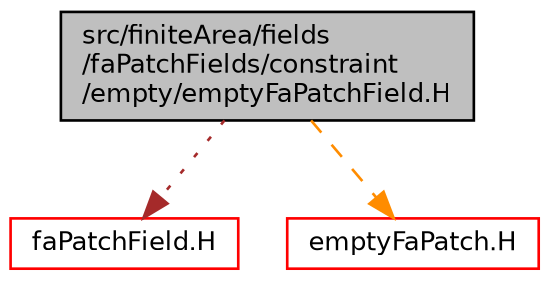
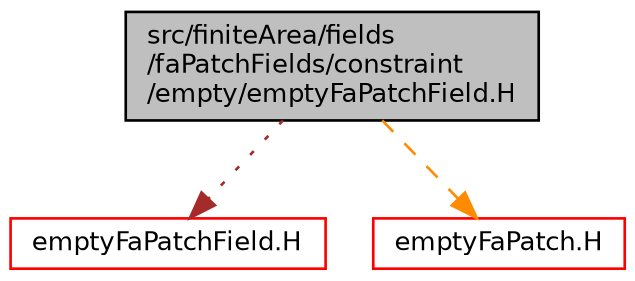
node "faPatchField.H": label "faPatchField.H" -> "emptyFaPatchField.H"
